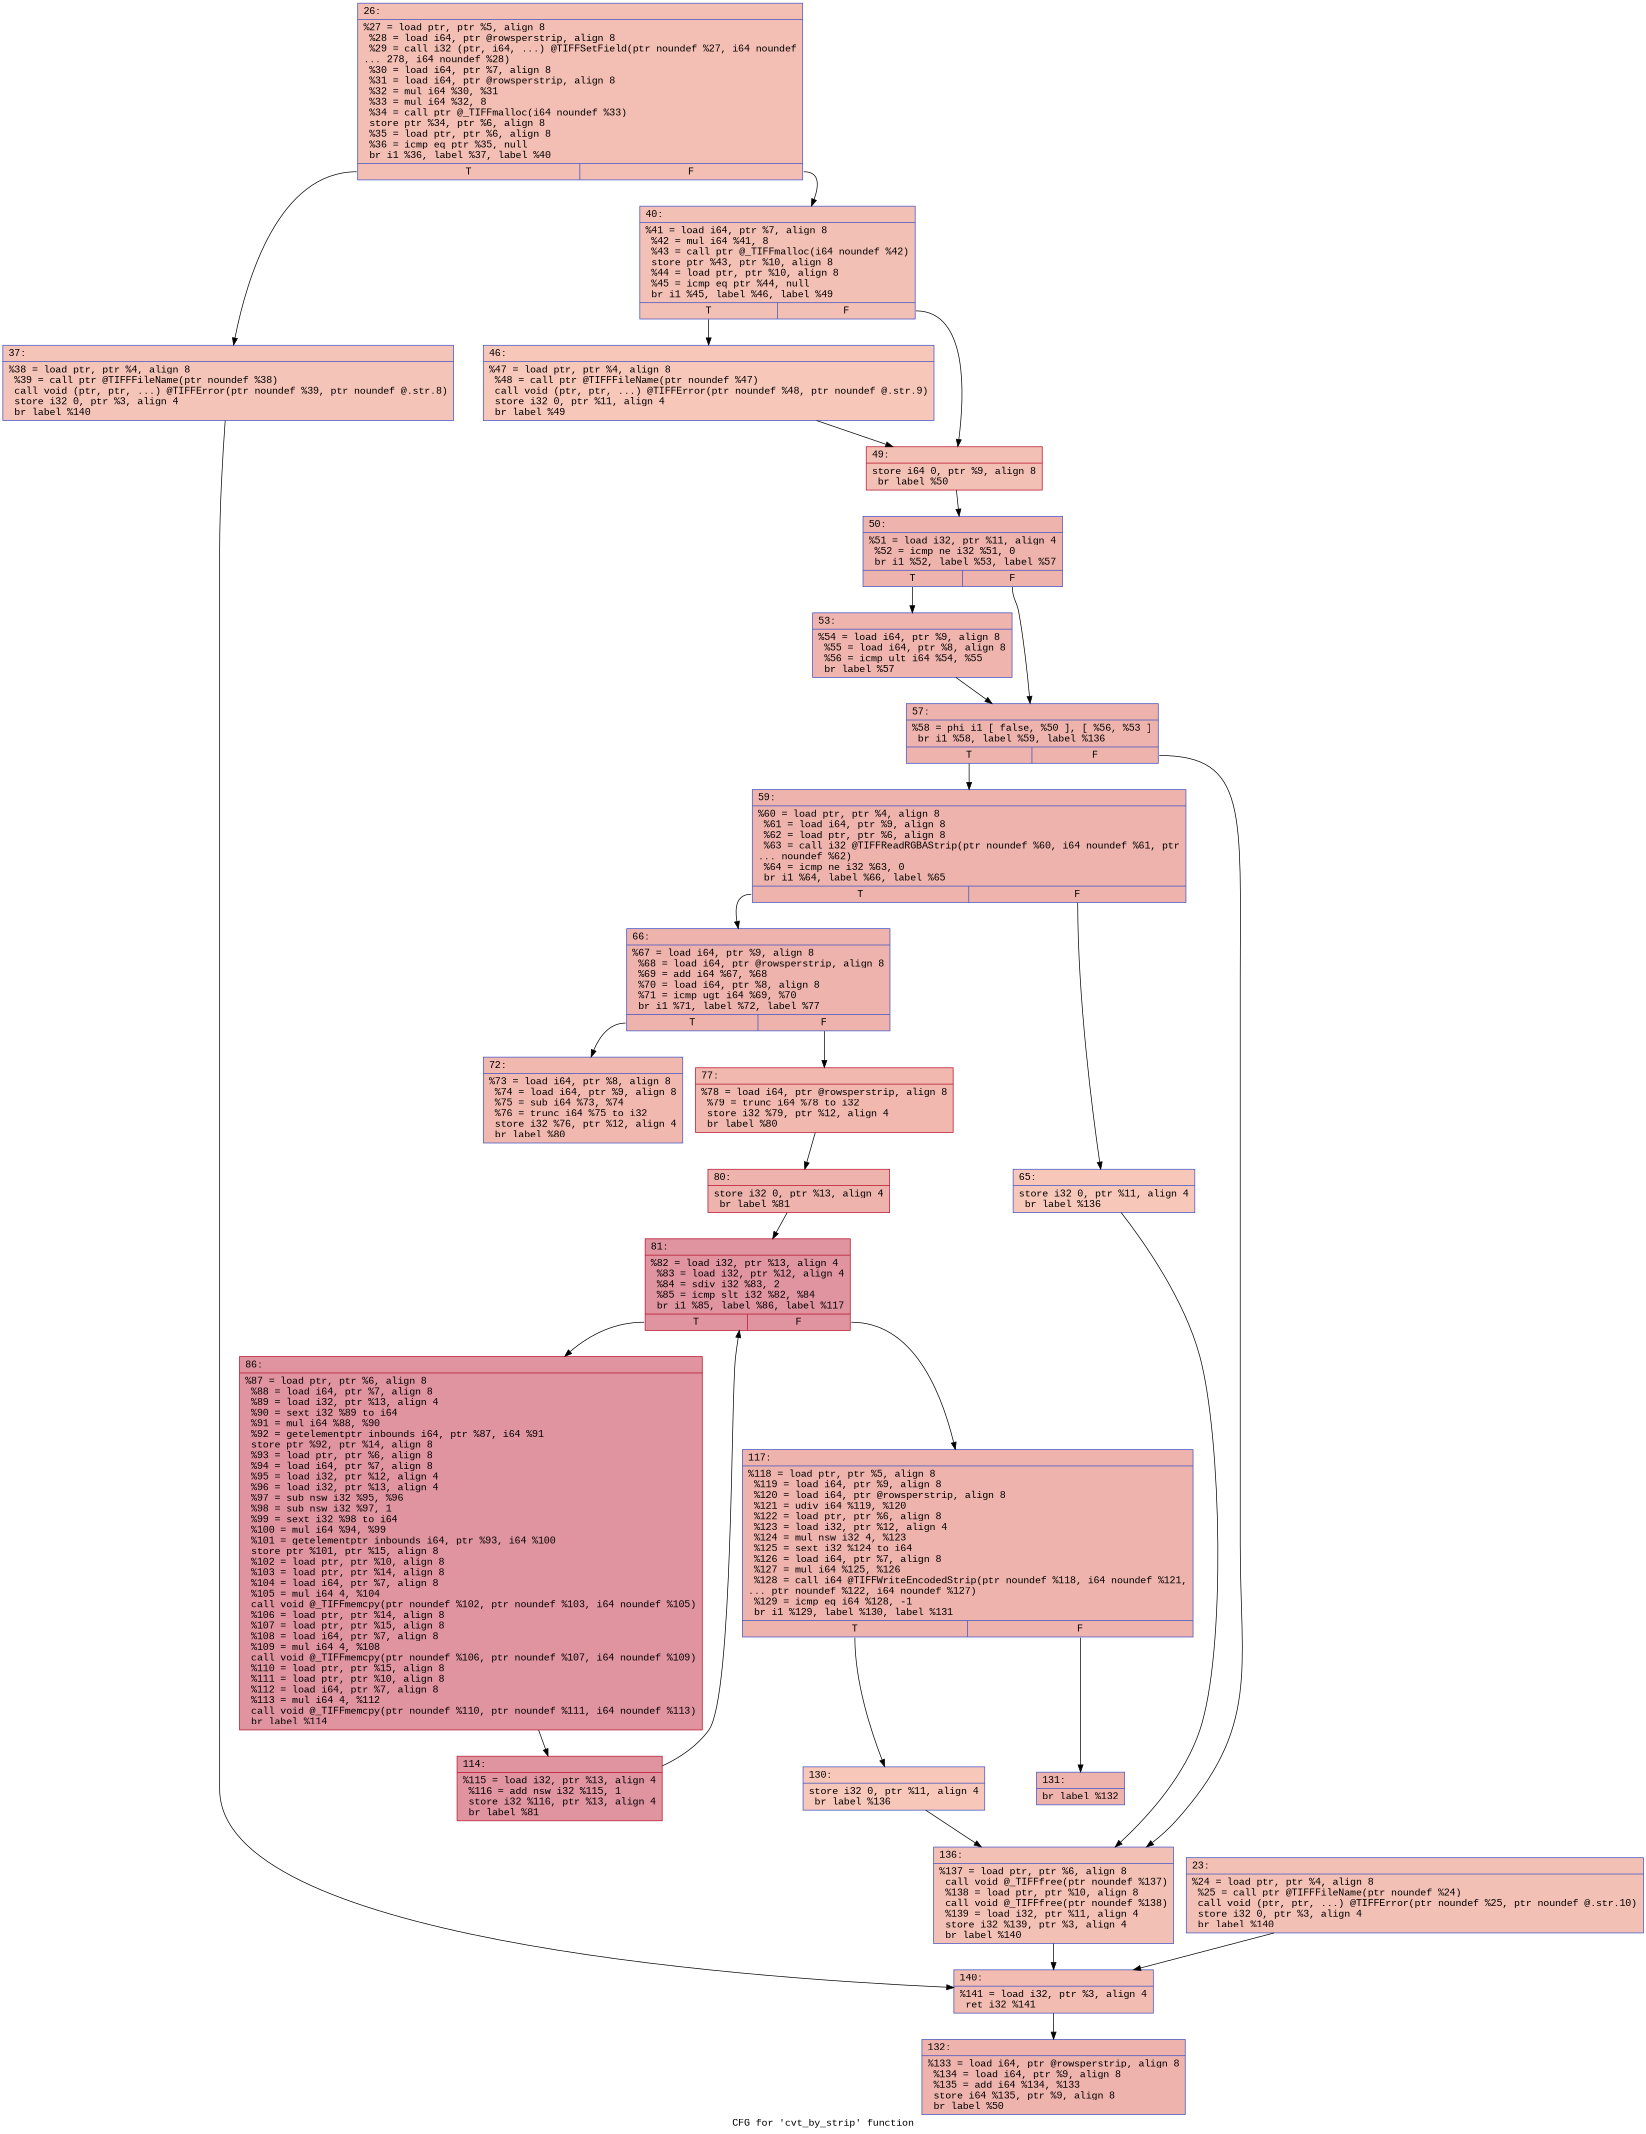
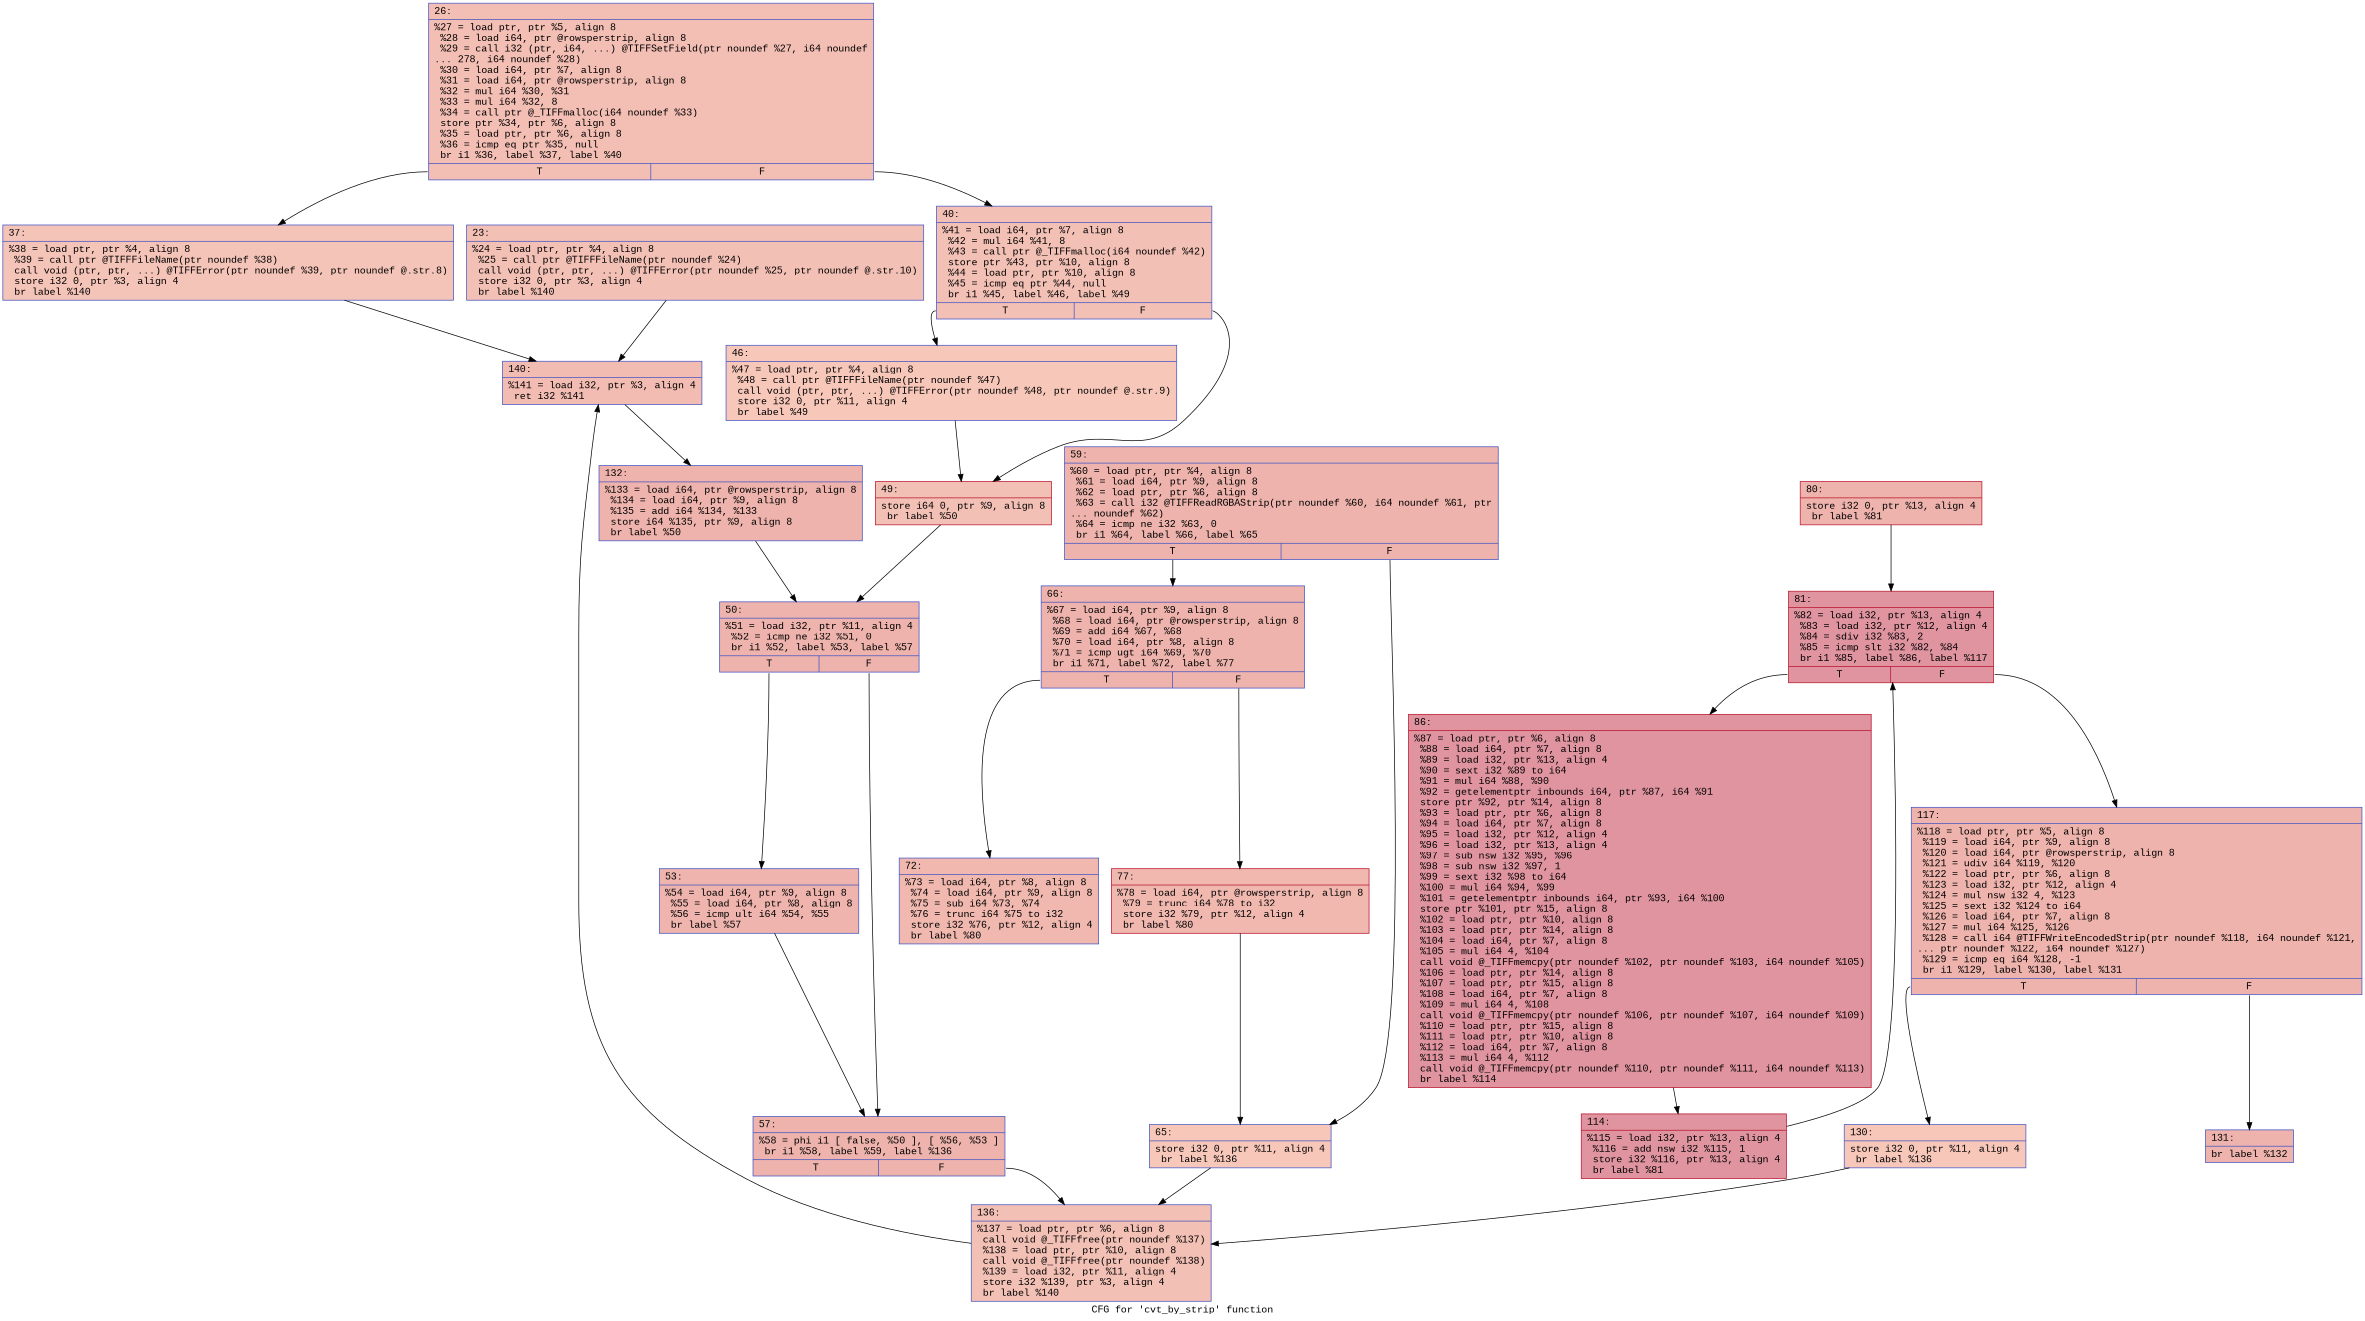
edge "132:" -> "50:": added
edge "57:" -> "59:": removed
edge "77:" -> "80:": now "77:" -> "65:"
